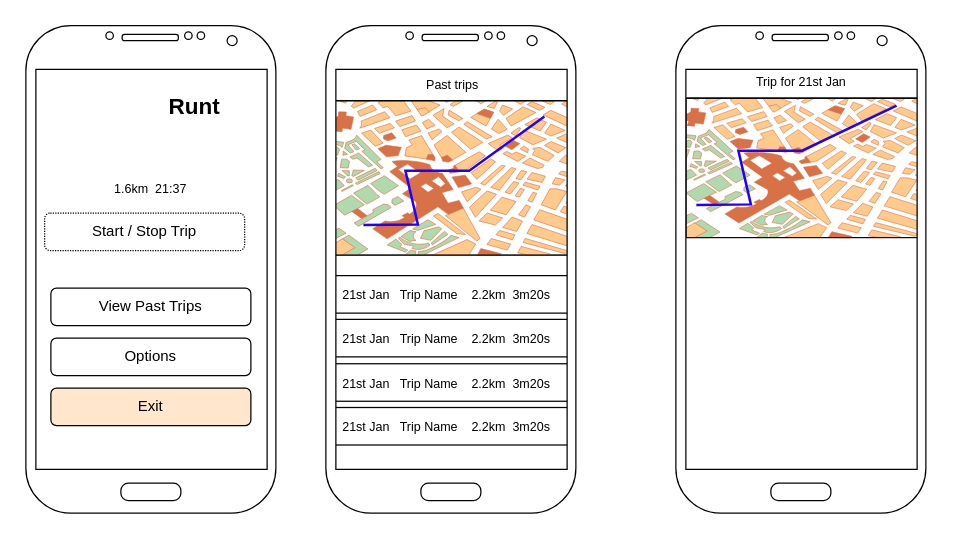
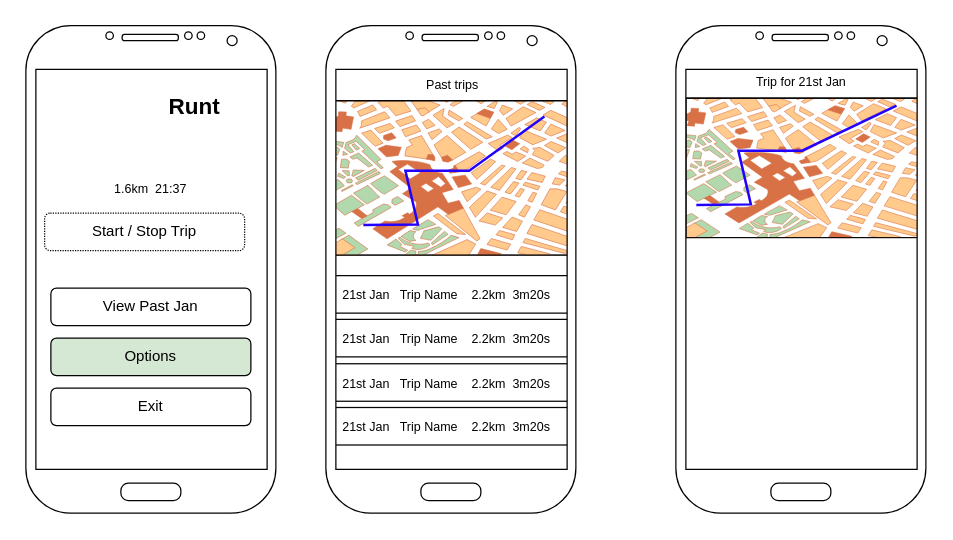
node "View Past Trips": label "View Past Trips" -> "View Past Jan"
node "Options": fillcolor #ffffff -> #d5e8d4
node "Exit": fillcolor #ffe6cc -> #ffffff
